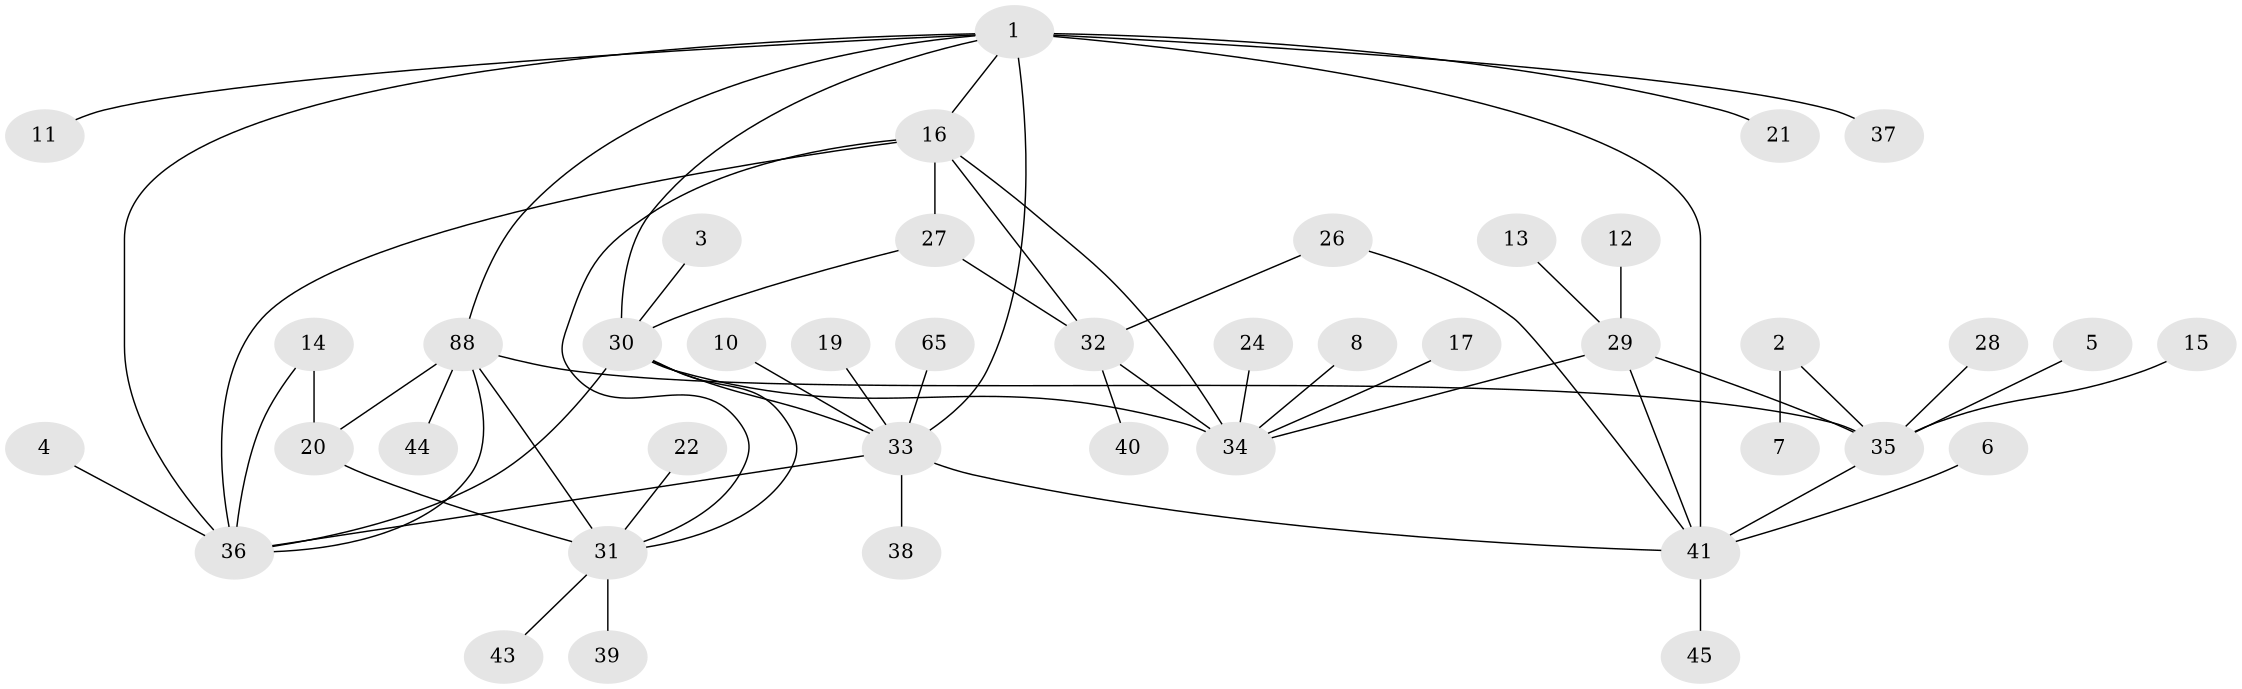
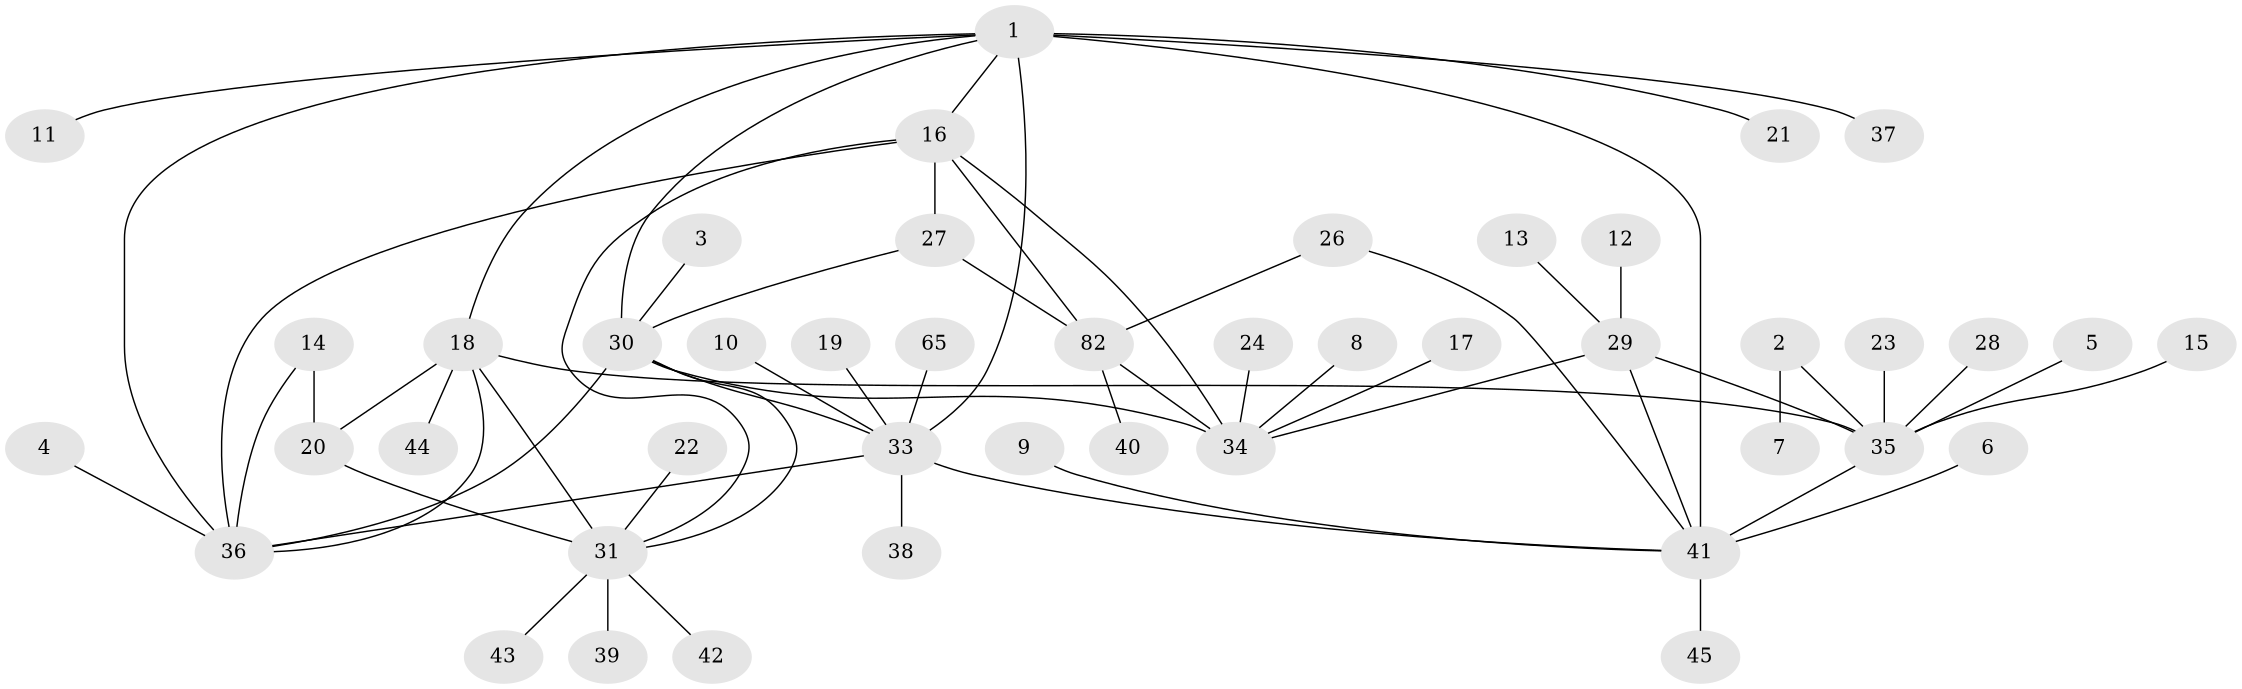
node "88": label "88" -> "18"
node "32": label "32" -> "82"
node "23": added
node "9": added
node "42": added
